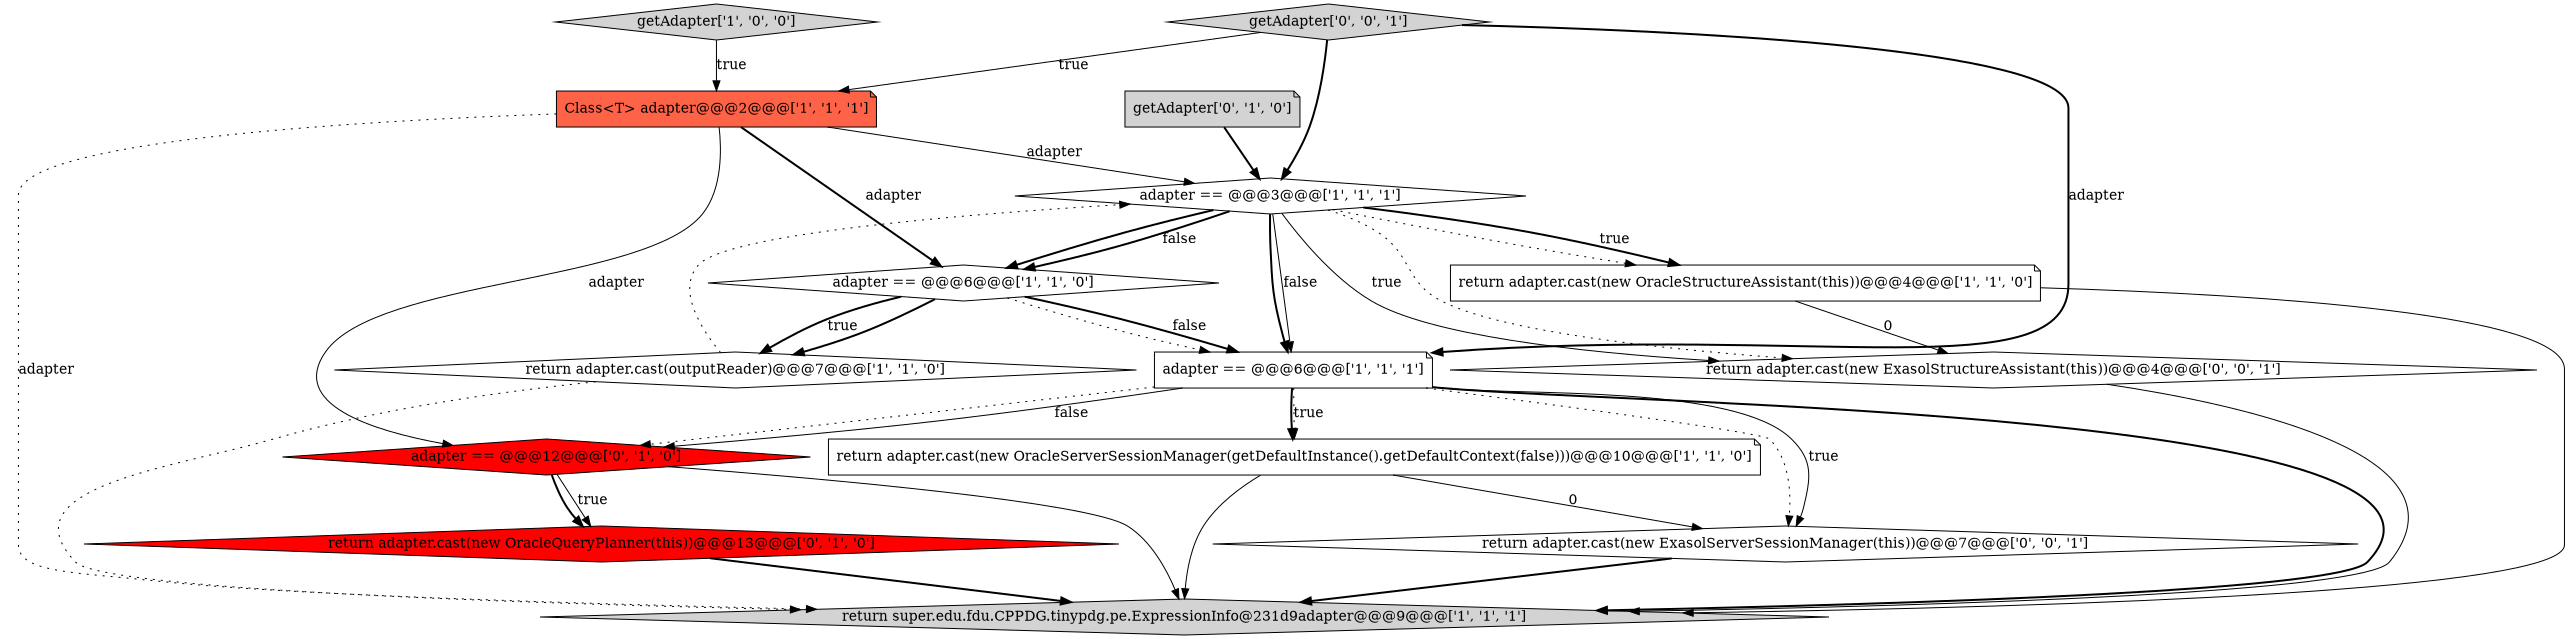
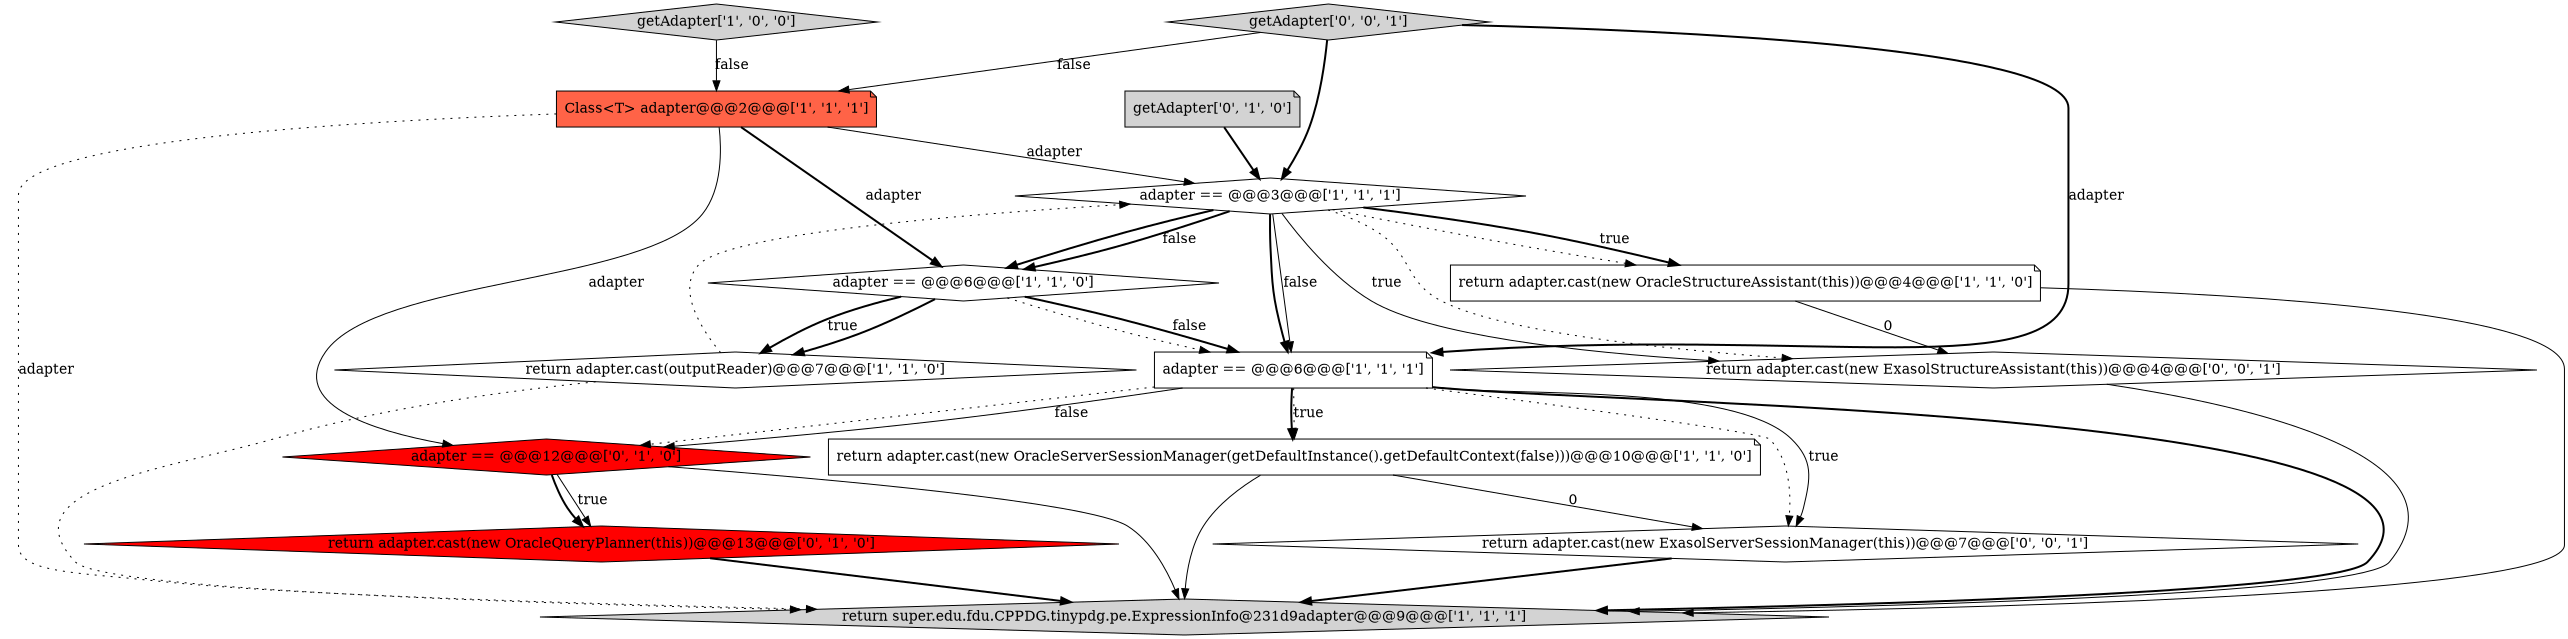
edge "getAdapter['1', '0', '0']" -> "Class<T> adapter@@@2@@@['1', '1', '1']": label "true" -> "false"
edge "getAdapter['0', '0', '1']" -> "Class<T> adapter@@@2@@@['1', '1', '1']": label "true" -> "false"
